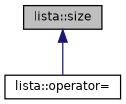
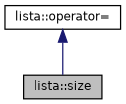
edge "lista::operator=" -> "lista::size": reversed
